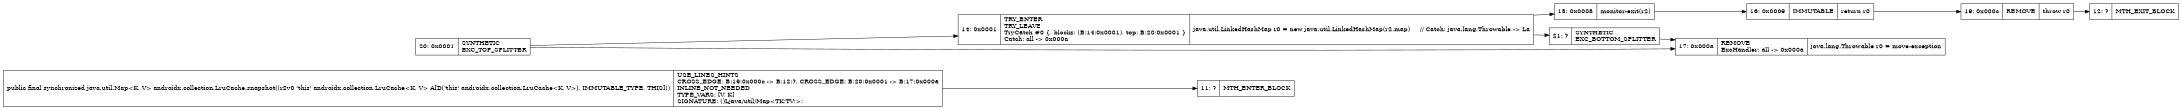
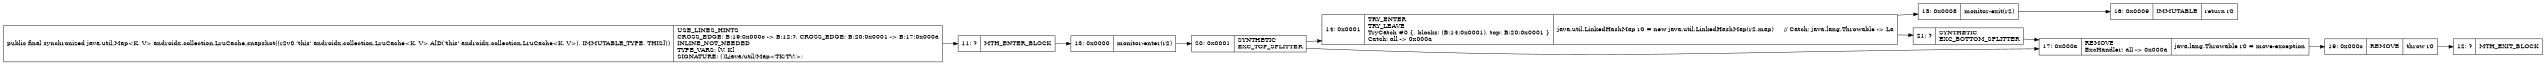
edge "16: 0x0009" -> "19: 0x000c": now "17: 0x000a" -> "19: 0x000c"
node "13: 0x0000": added
